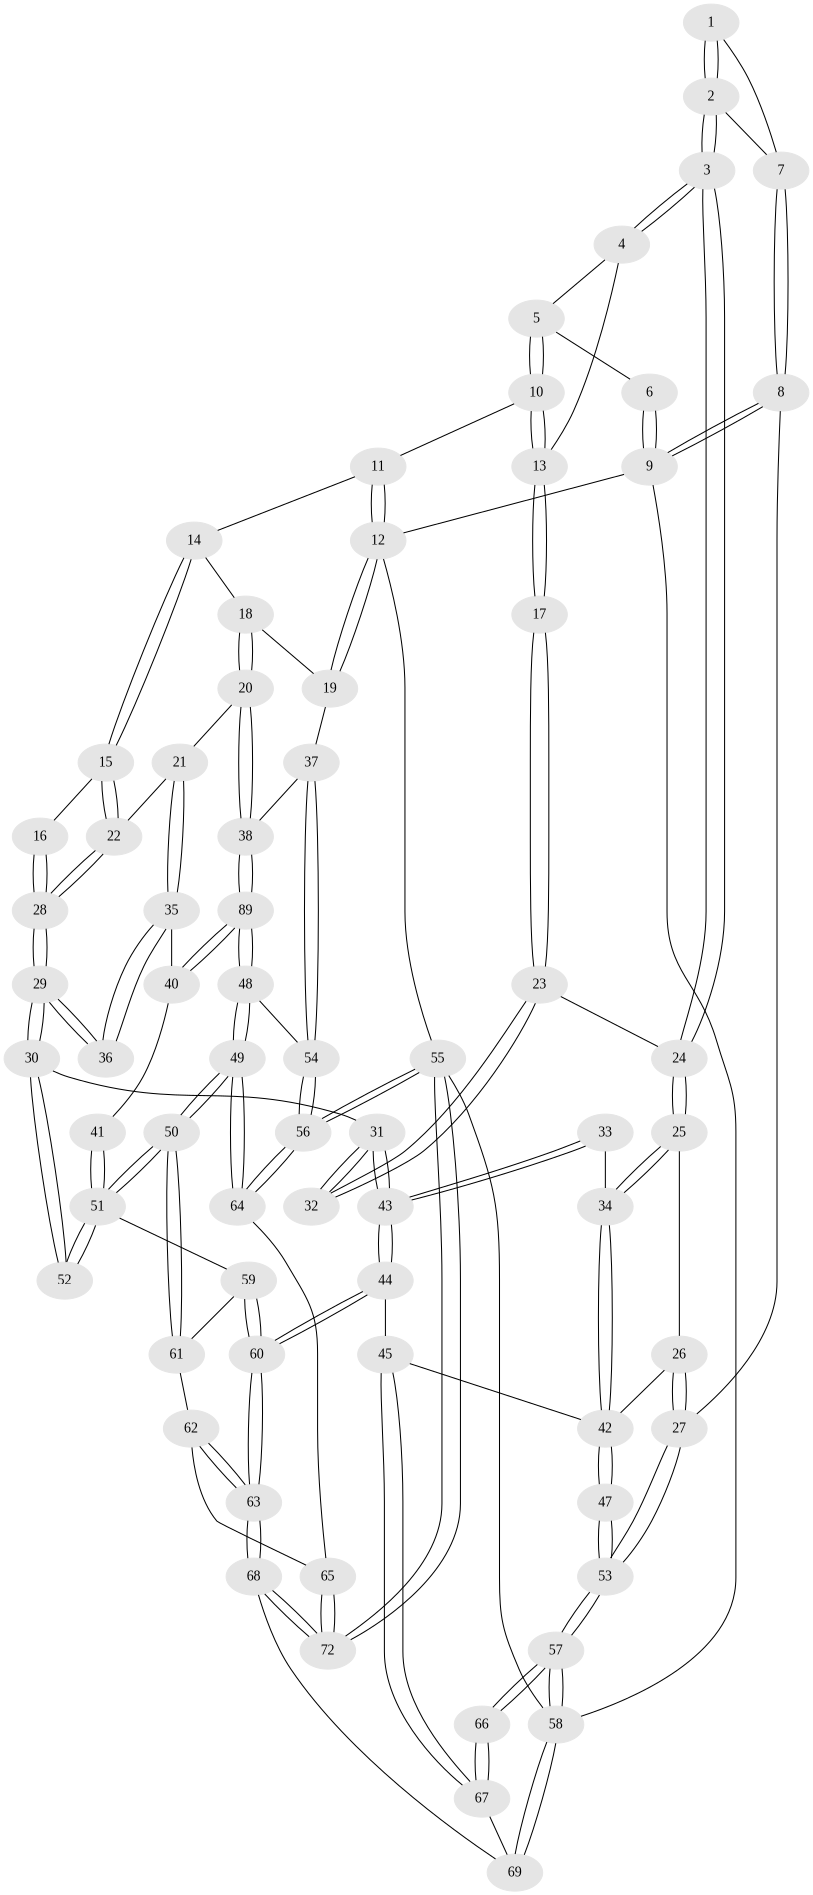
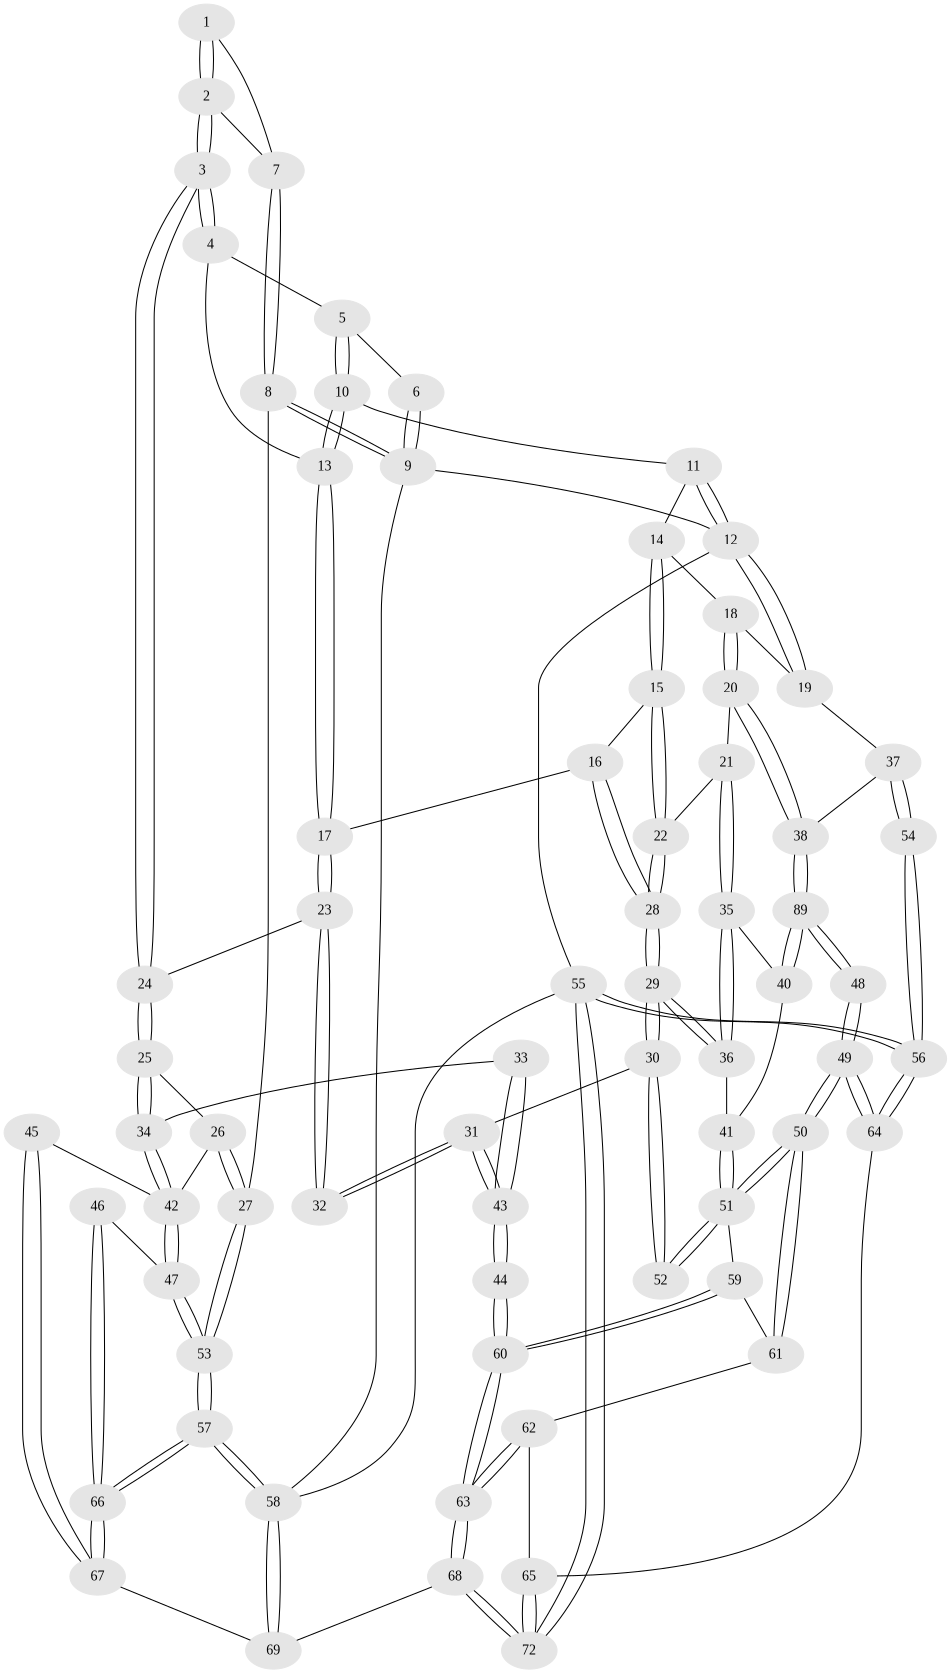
edge "16" -- "17": added
edge "48" -- "54": removed
edge "36" -- "41": added
node "46": added
edge "44" -- "45": removed
